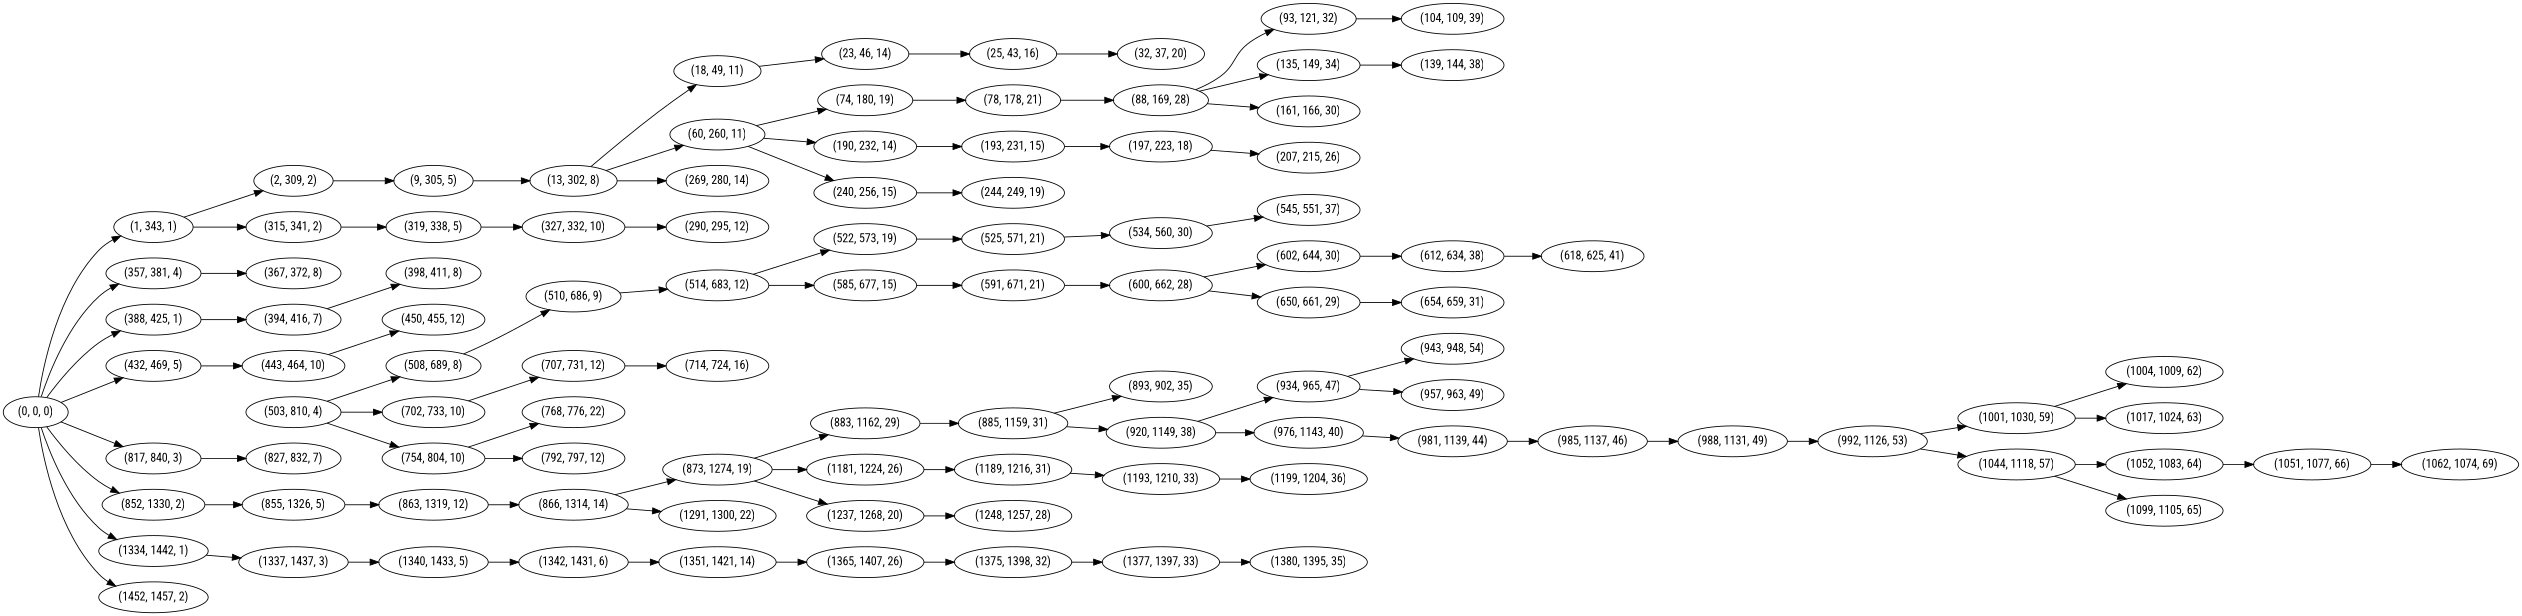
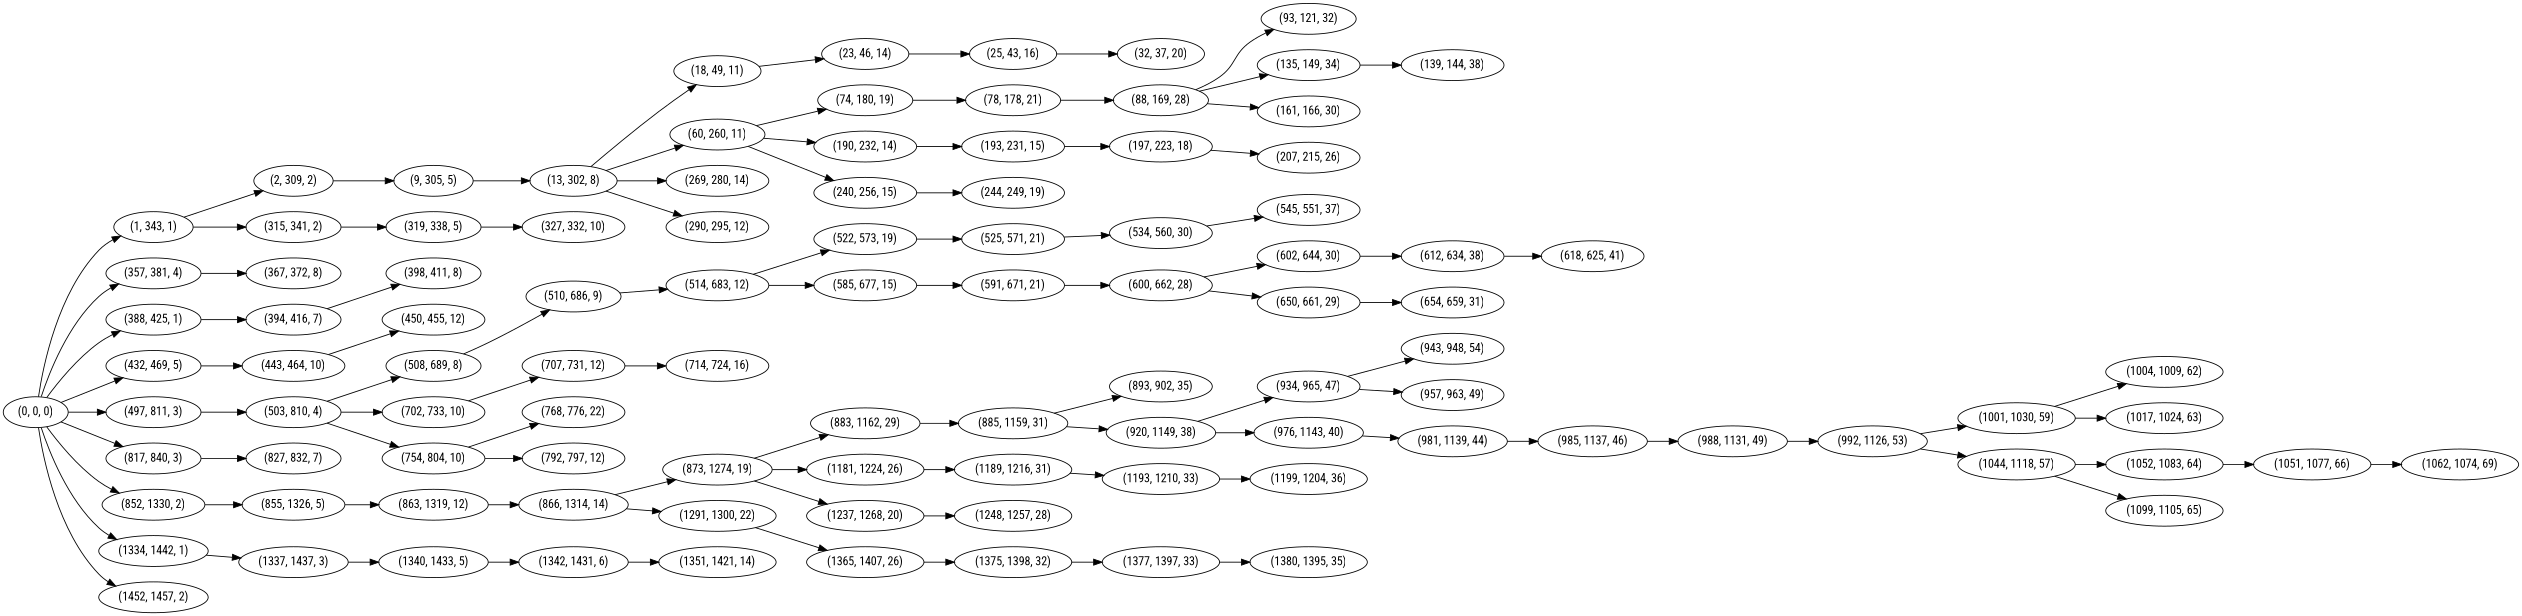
node "(104, 109, 39)": removed
edge "(327, 332, 10)" -> "(290, 295, 12)": now "(13, 302, 8)" -> "(290, 295, 12)"
node "(497, 811, 3)": added
edge "(1351, 1421, 14)" -> "(1365, 1407, 26)": now "(1291, 1300, 22)" -> "(1365, 1407, 26)"
